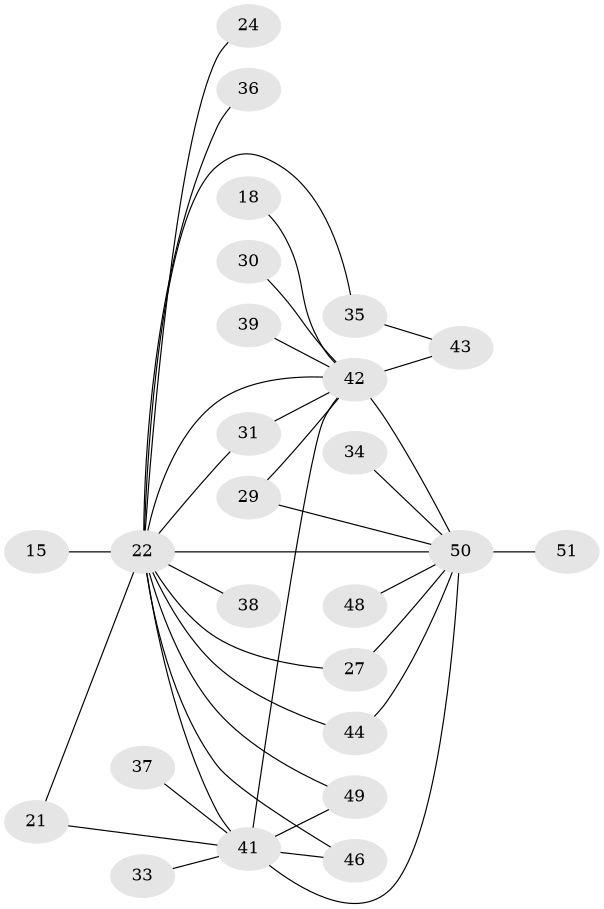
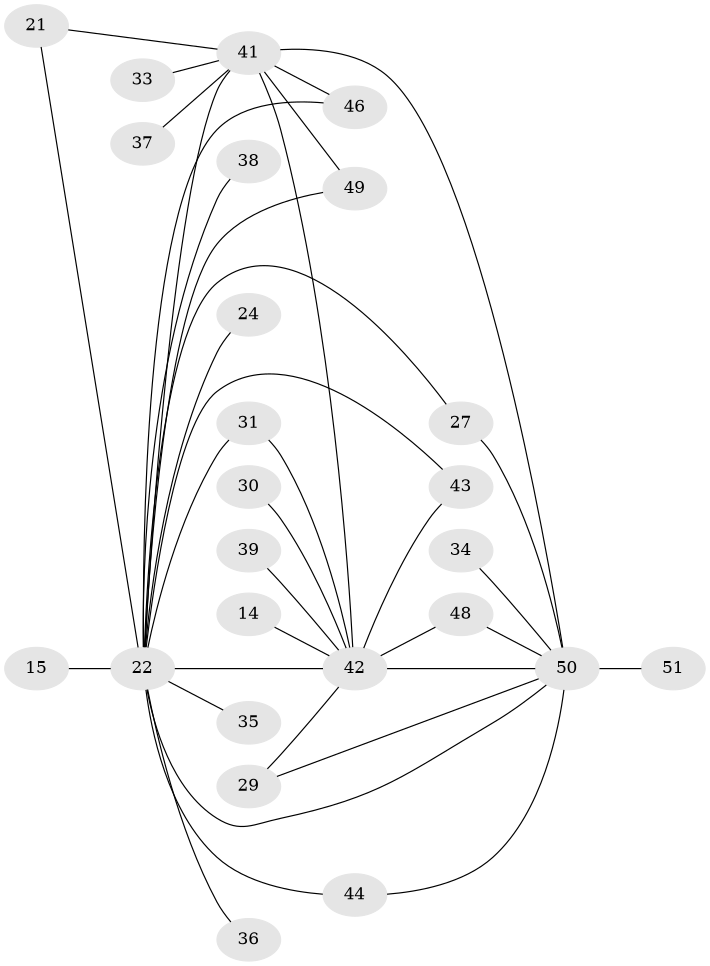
node "18": label "18" -> "14"
edge "35" -- "43": now "22" -- "43"
edge "48" -- "42": added
